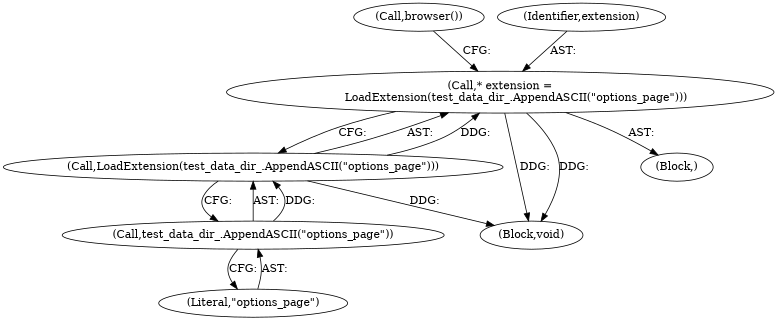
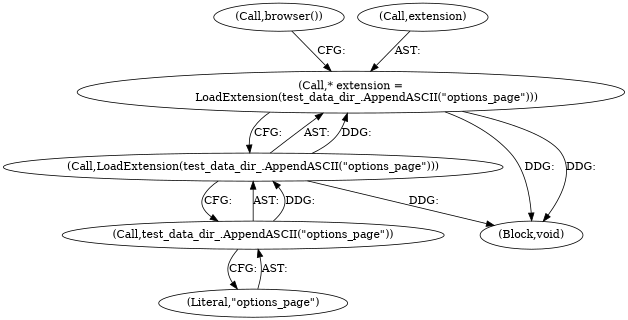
node "(Identifier,extension)": label "(Identifier,extension)" -> "(Call,extension)"
node "(Block,)": removed
